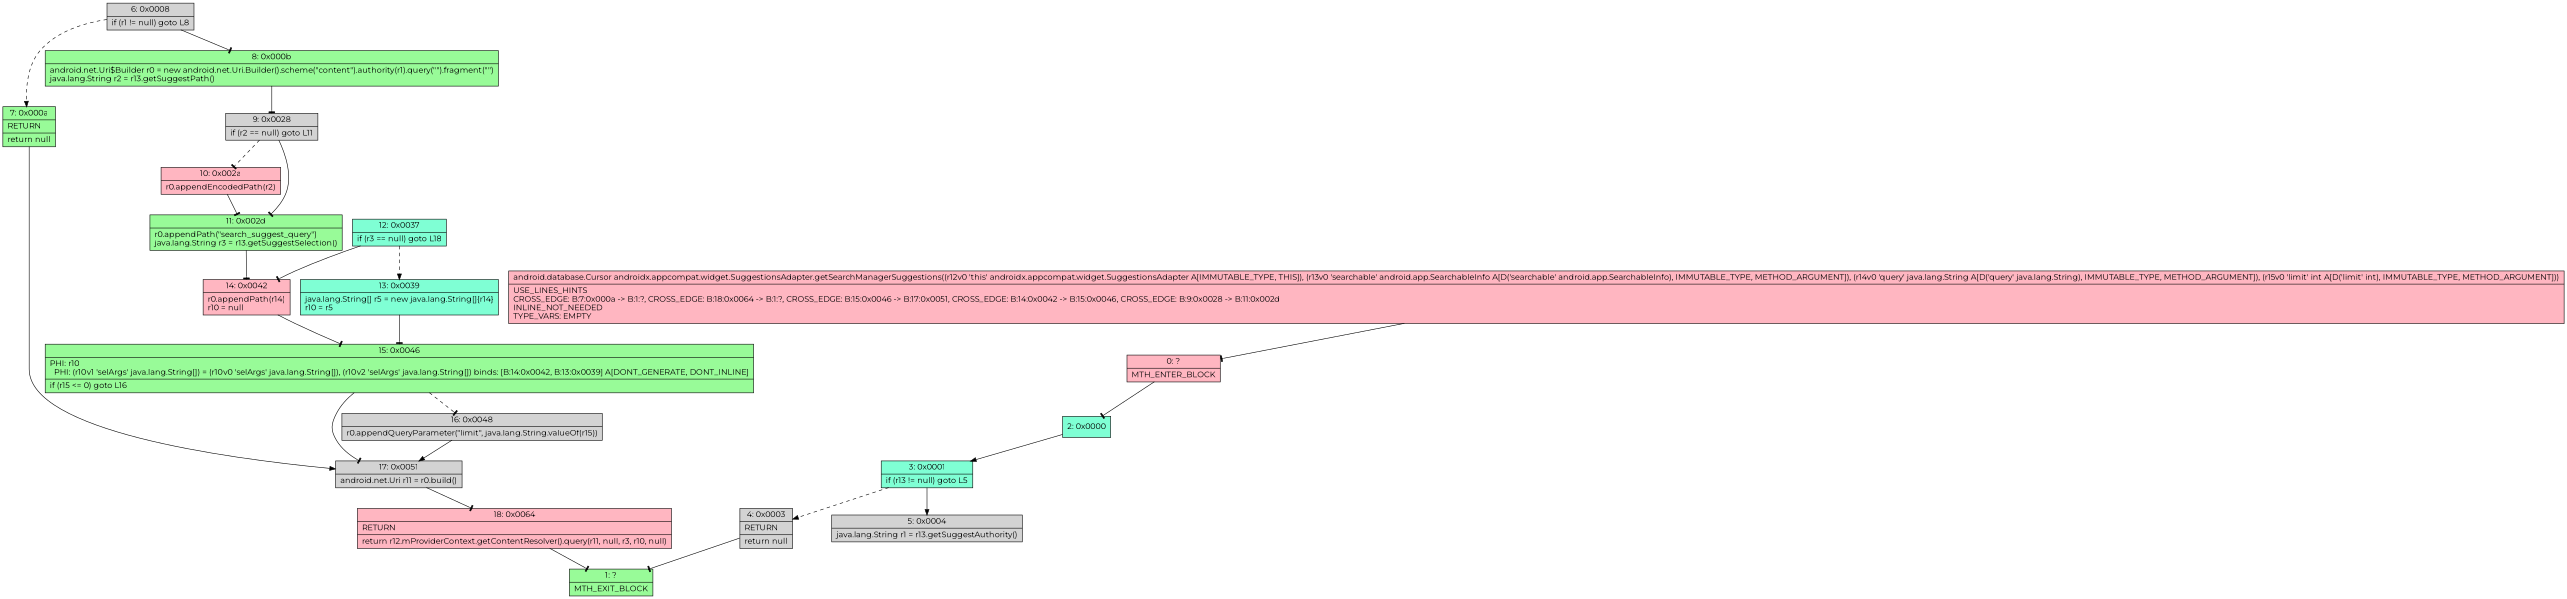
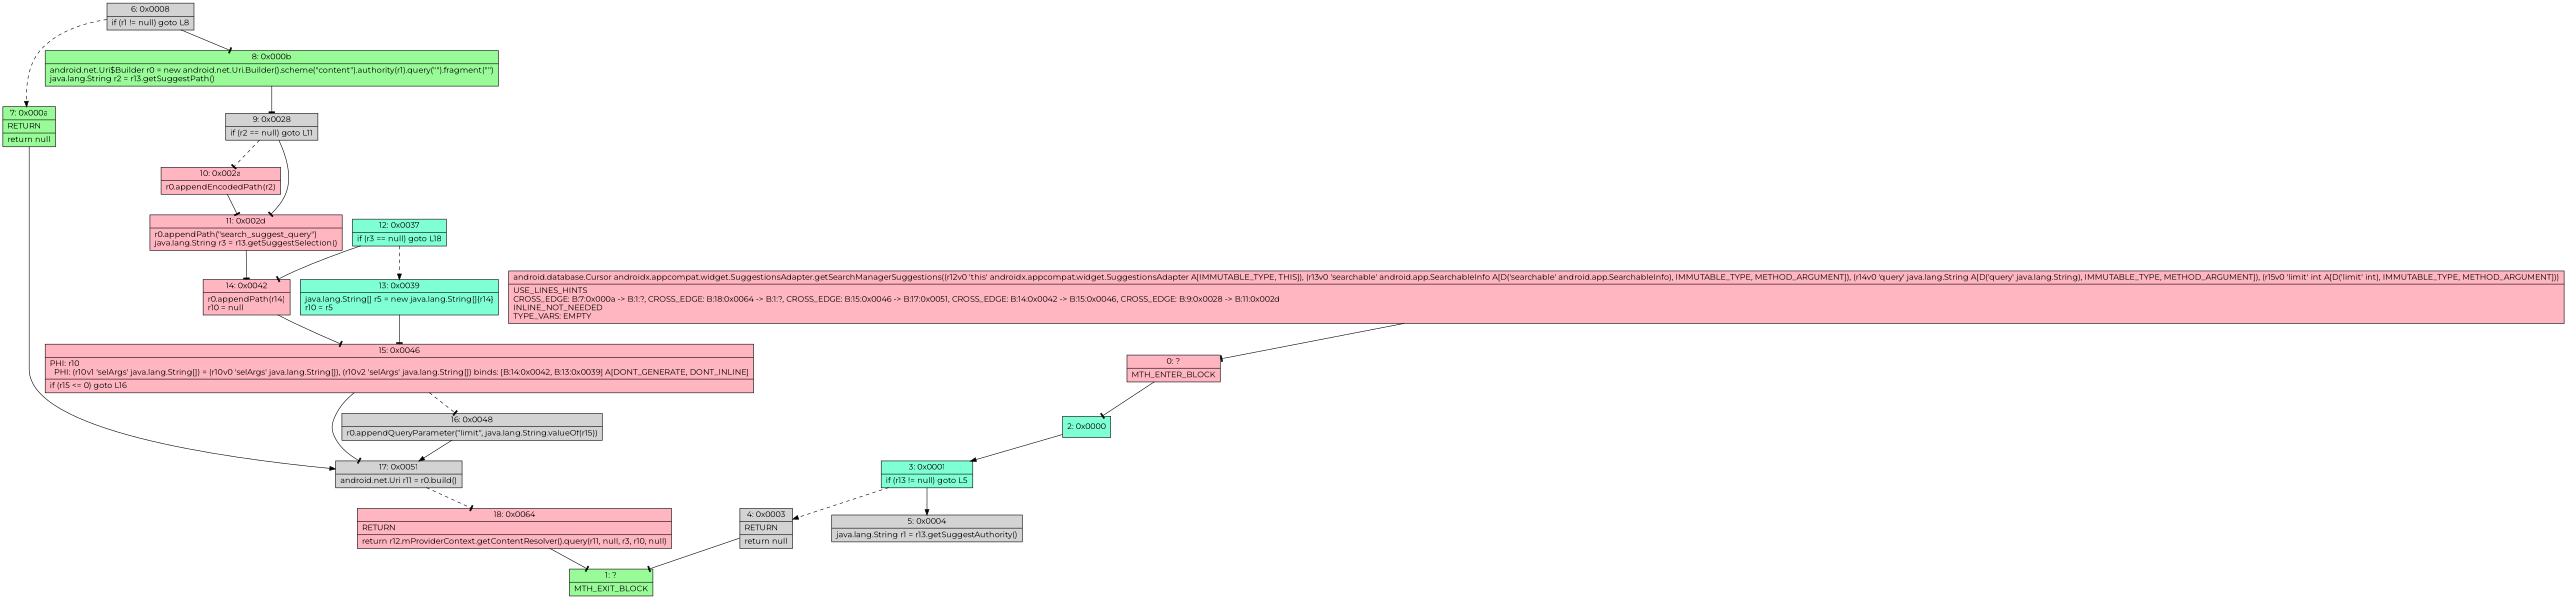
node "11: 0x002d": fillcolor palegreen -> lightpink
node "15: 0x0046": fillcolor palegreen -> lightpink
edge "17: 0x0051" -> "18: 0x0064": style solid -> dashed
